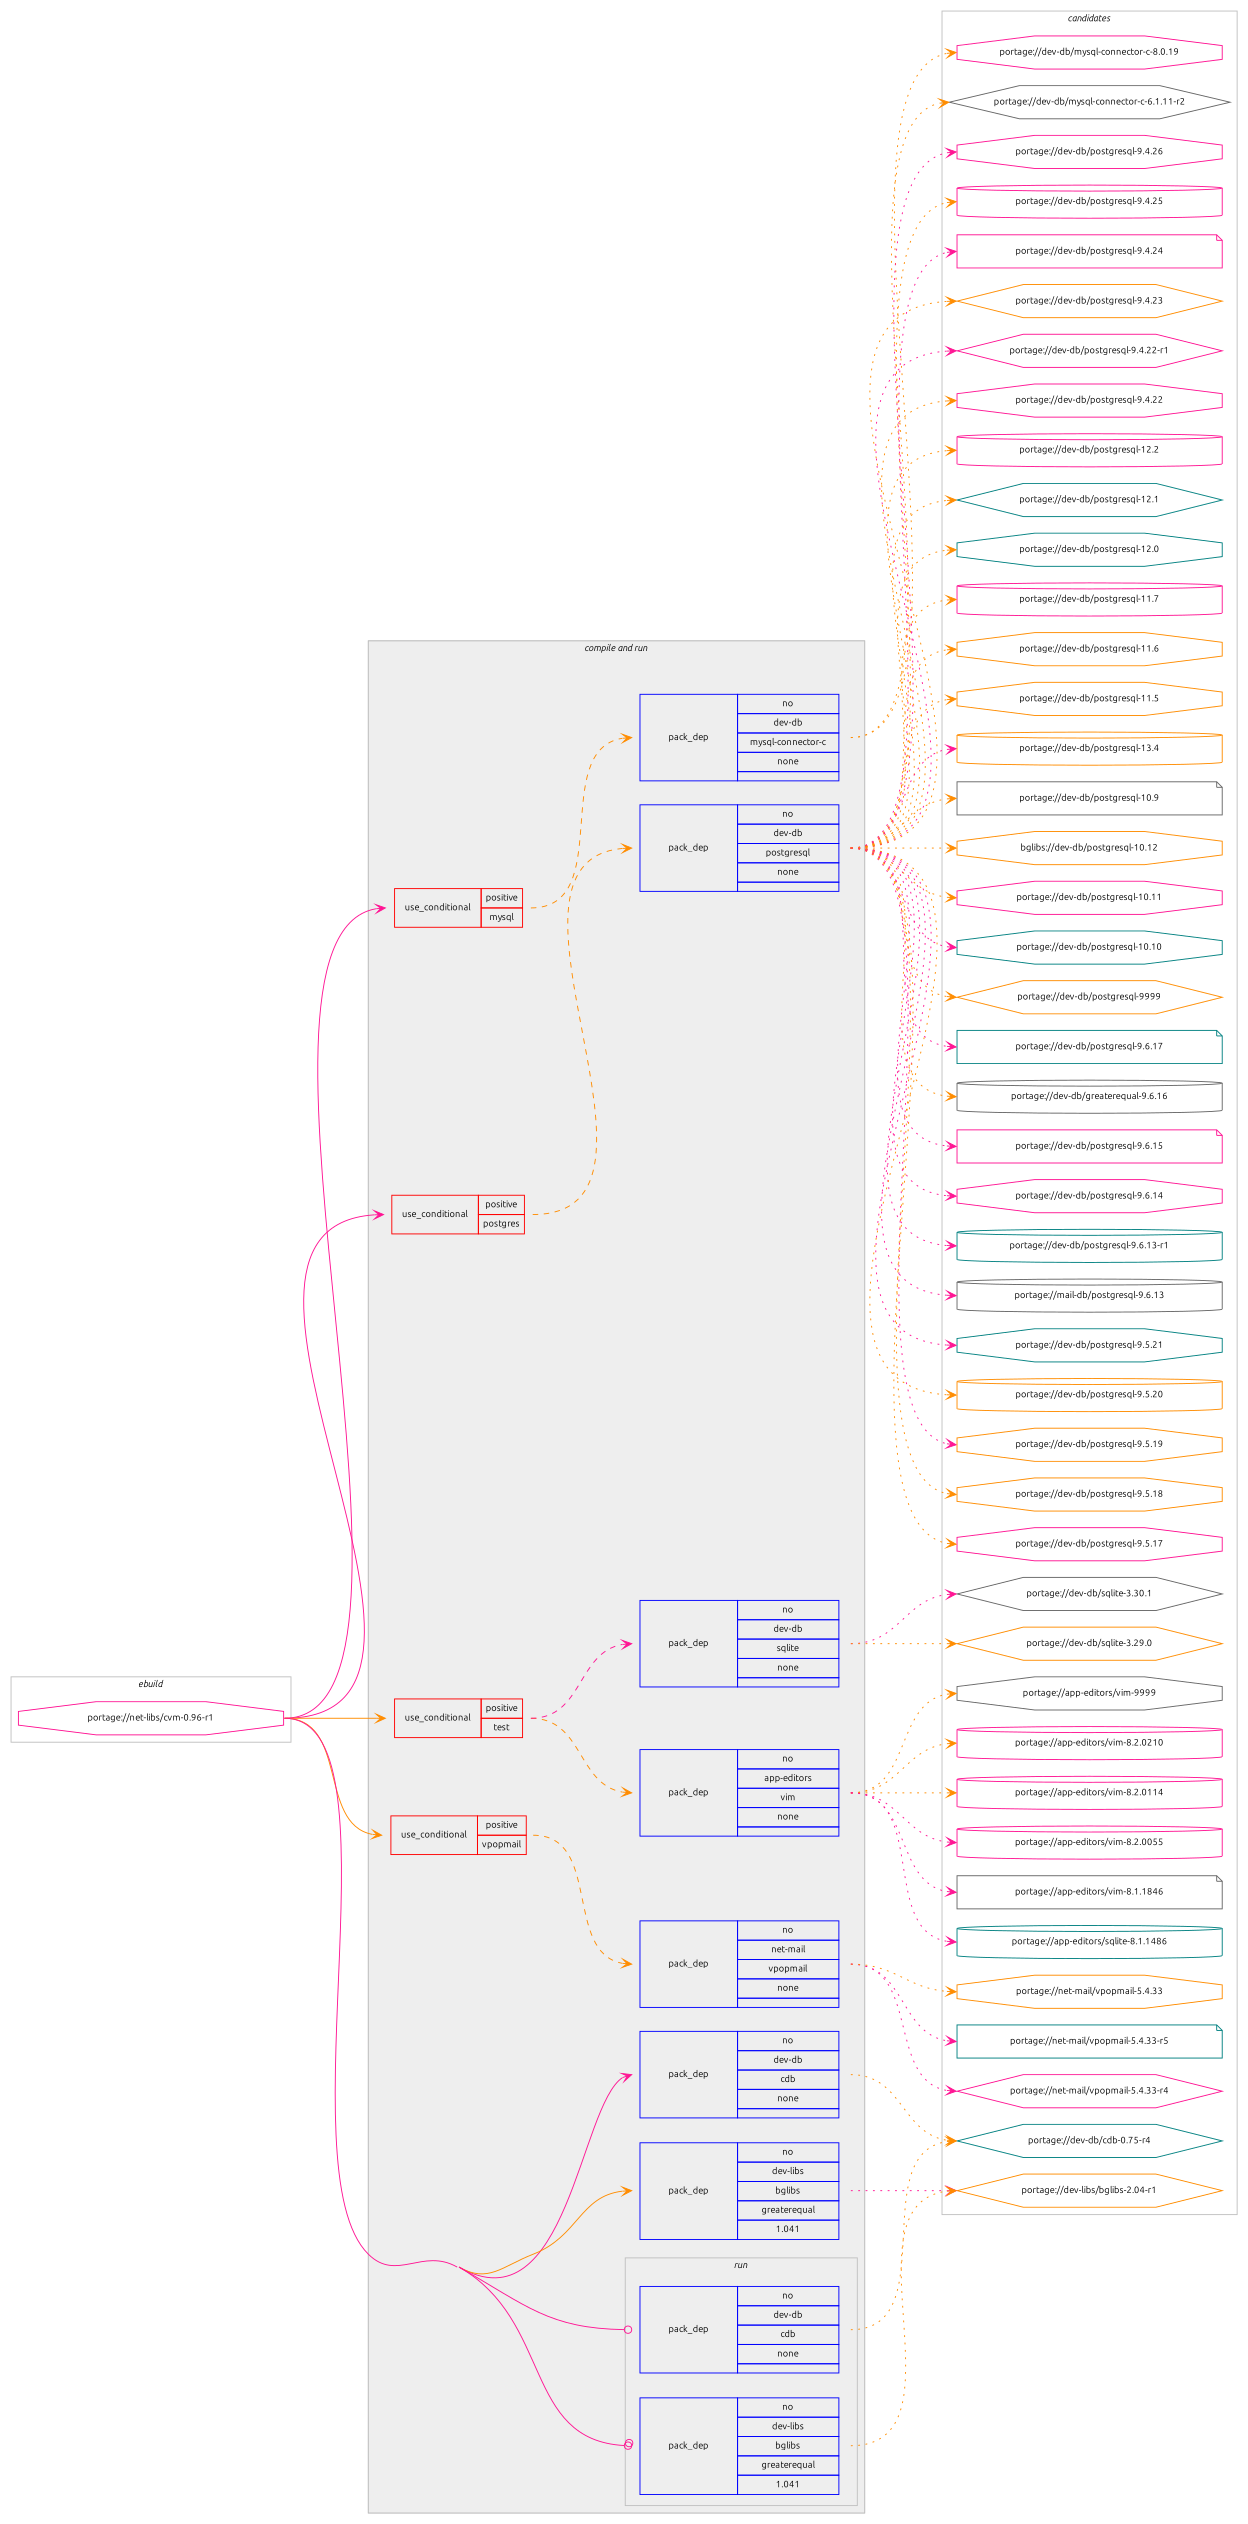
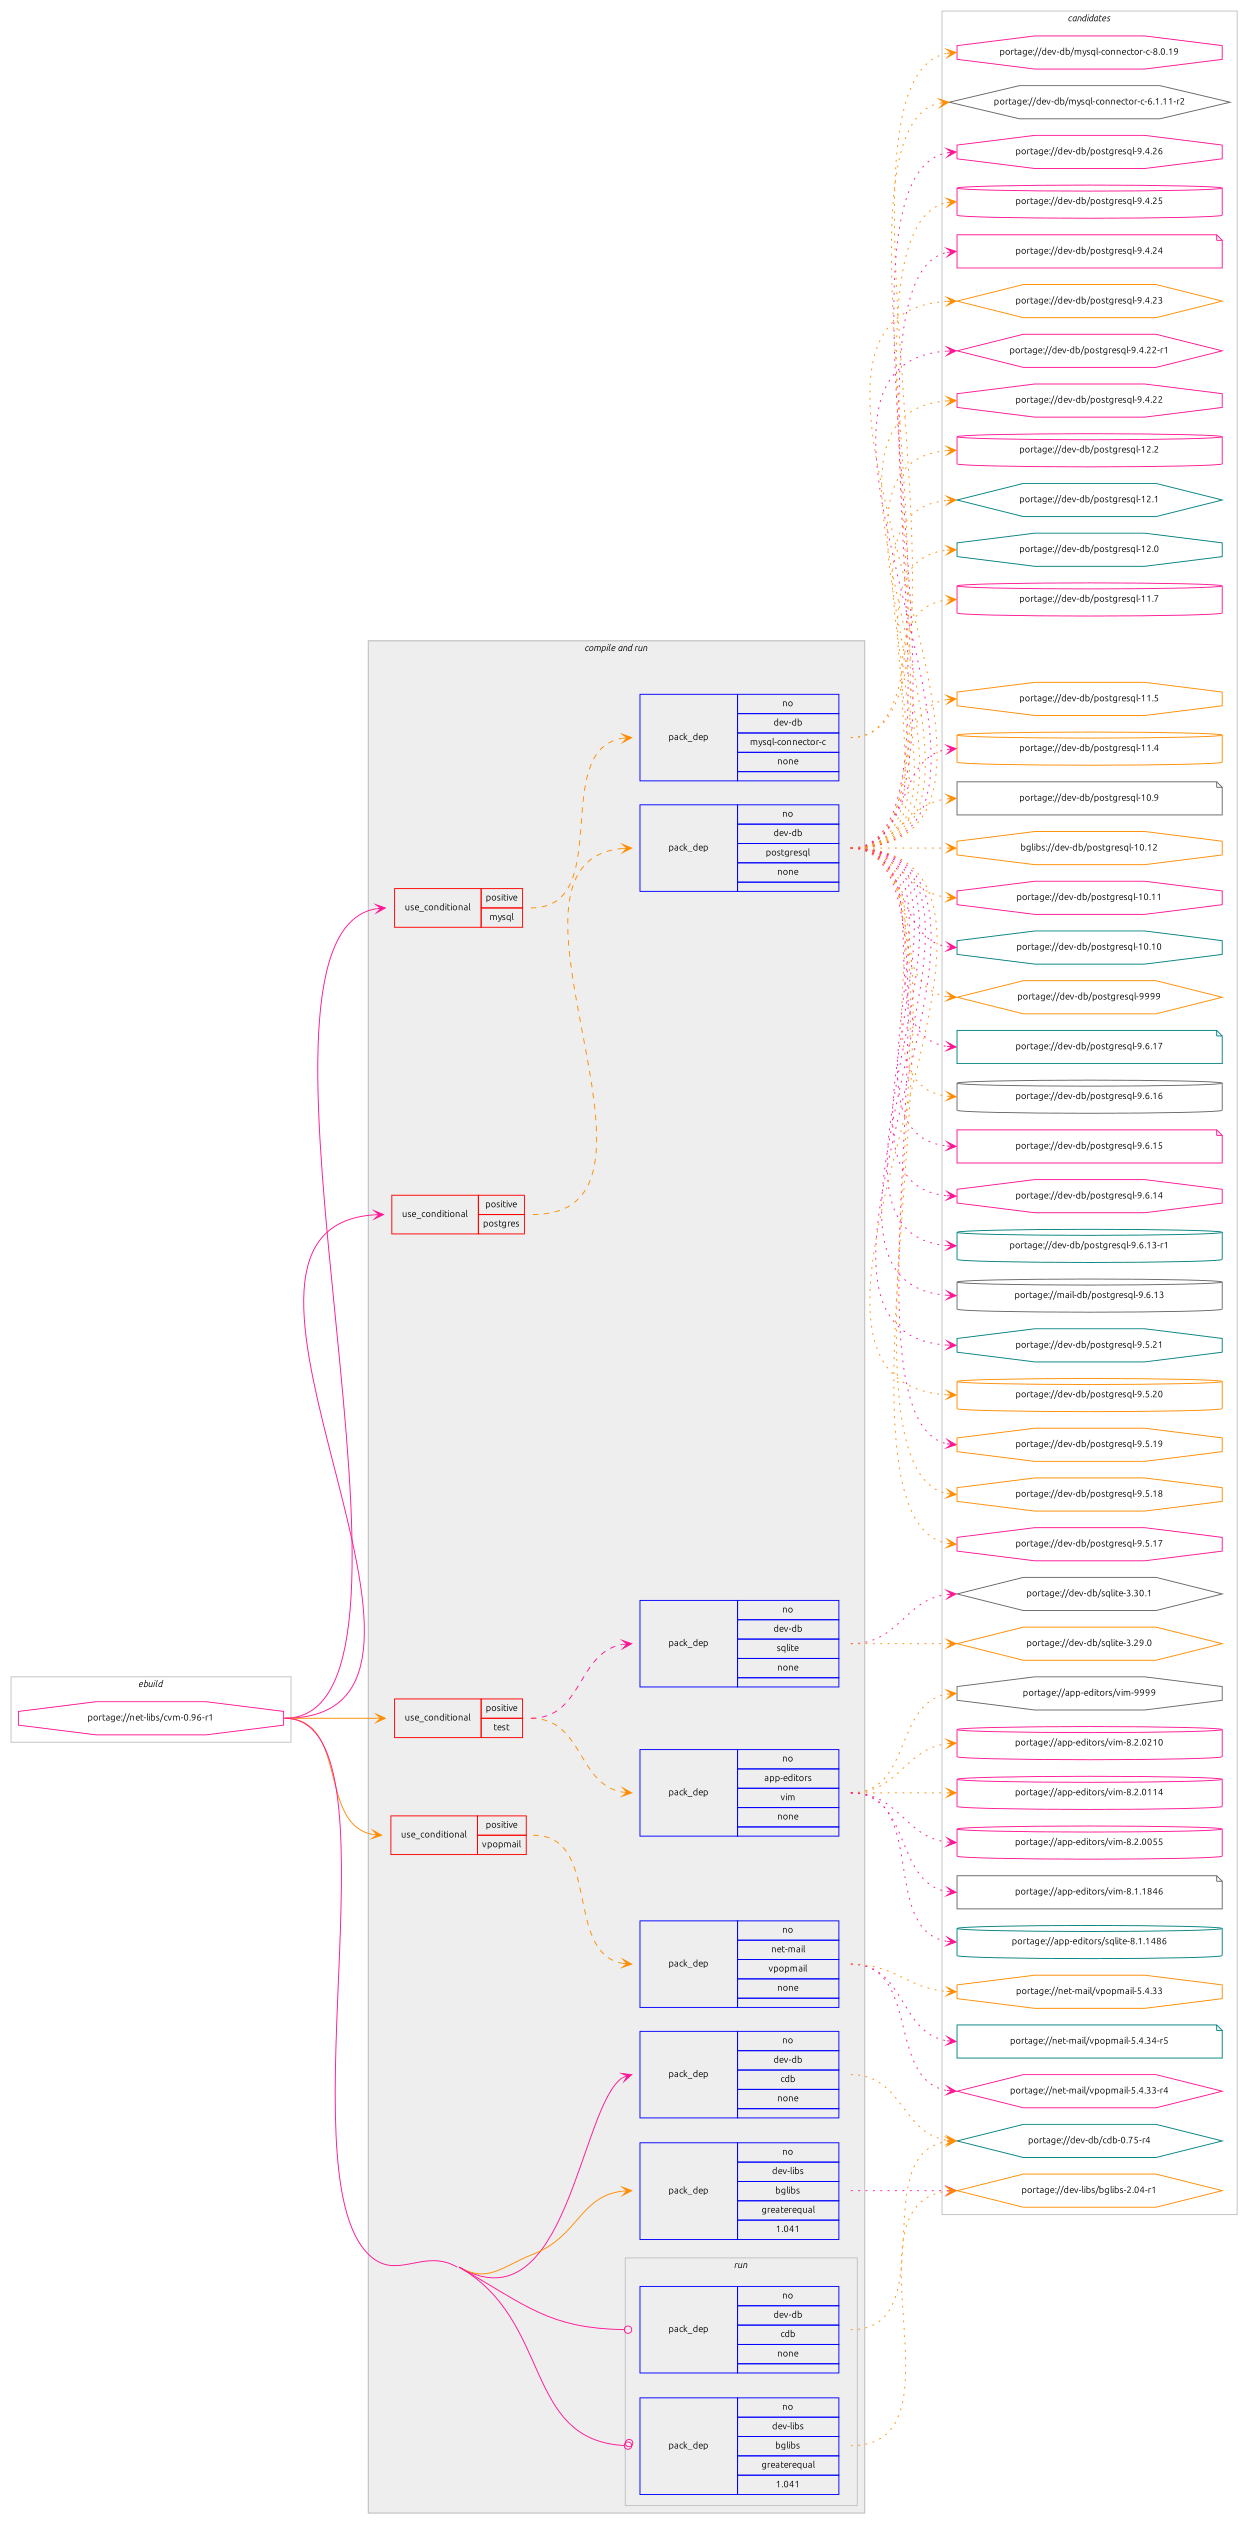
node "portage://dev-db/postgresql-11.6": removed
node "portage://dev-db/postgresql-13.4": label "portage://dev-db/postgresql-13.4" -> "portage://dev-db/postgresql-11.4"
node "portage://dev-db/greaterequal-9.6.16": label "portage://dev-db/greaterequal-9.6.16" -> "portage://dev-db/postgresql-9.6.16"
node "portage://net-mail/vpopmail-5.4.33-r5": label "portage://net-mail/vpopmail-5.4.33-r5" -> "portage://net-mail/vpopmail-5.4.34-r5"
